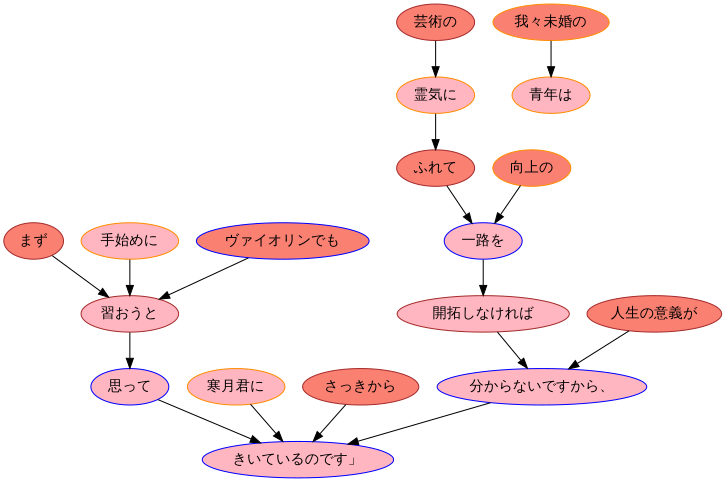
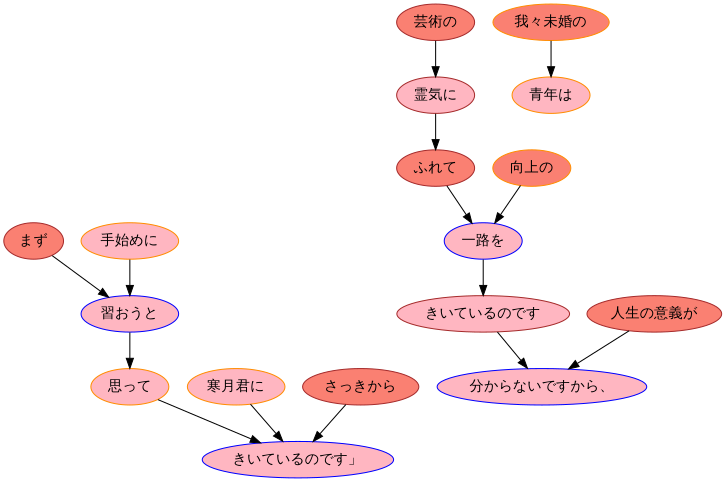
node "霊気に": color darkorange -> brown
node "ヴァイオリンでも": removed
node "習おうと": color brown -> blue
node "開拓しなければ": label "開拓しなければ" -> "きいているのです"
node "思って": color blue -> darkorange
edge "分からないですから、" -> "きいているのです」": removed
